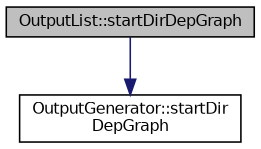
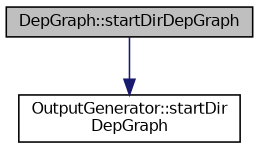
node "OutputList::startDirDepGraph": label "OutputList::startDirDepGraph" -> "DepGraph::startDirDepGraph"
